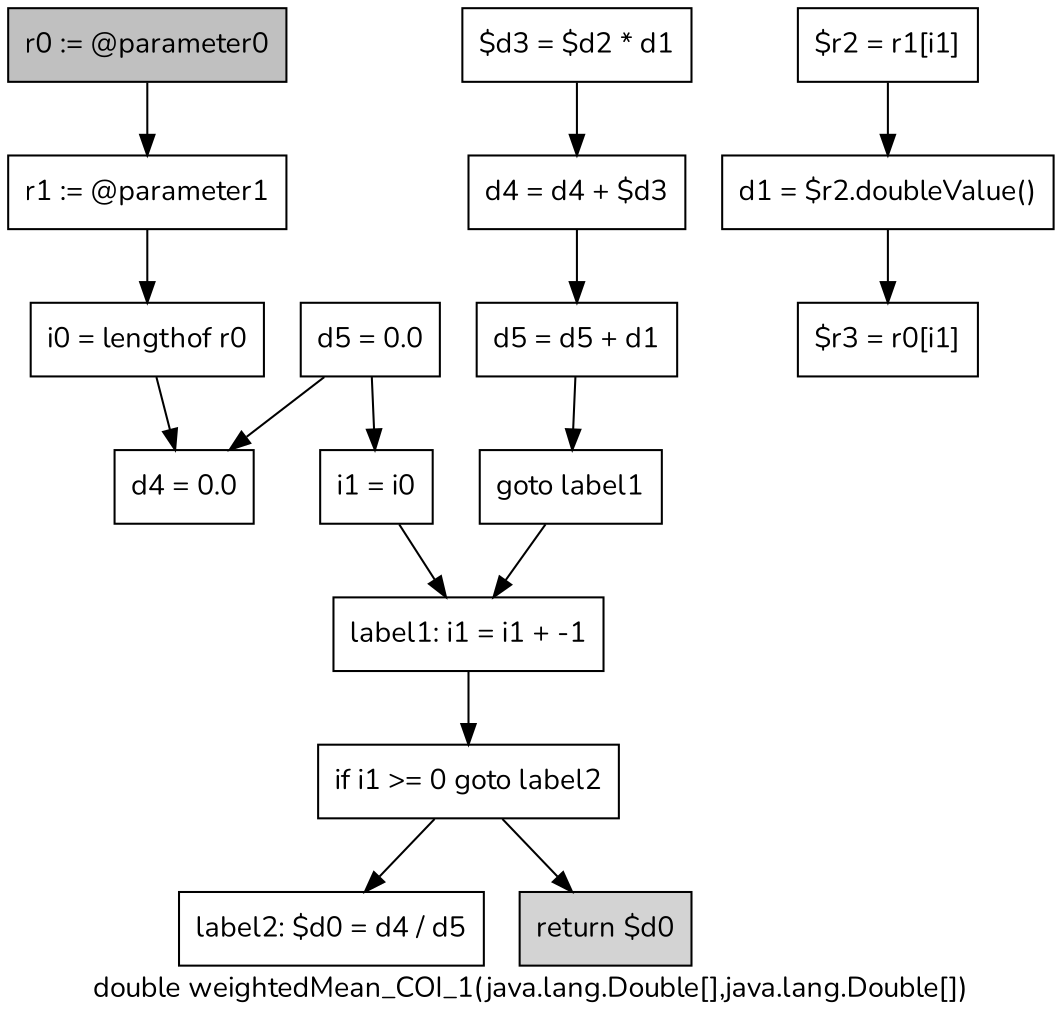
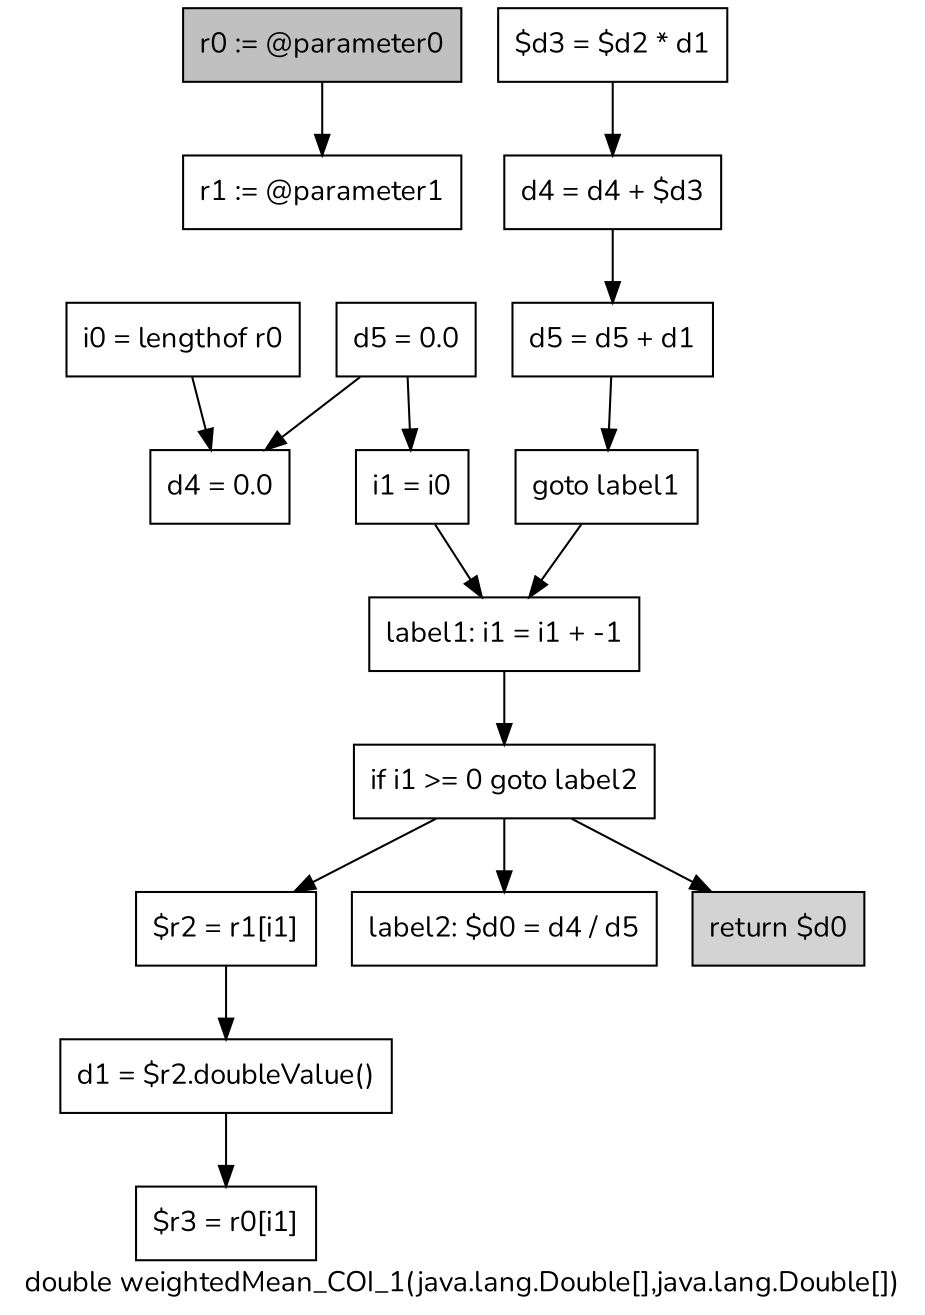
edge "r1 := @parameter1" -> "i0 = lengthof r0": removed
edge "if i1 >= 0 goto label2" -> "$r2 = r1[i1]": added
